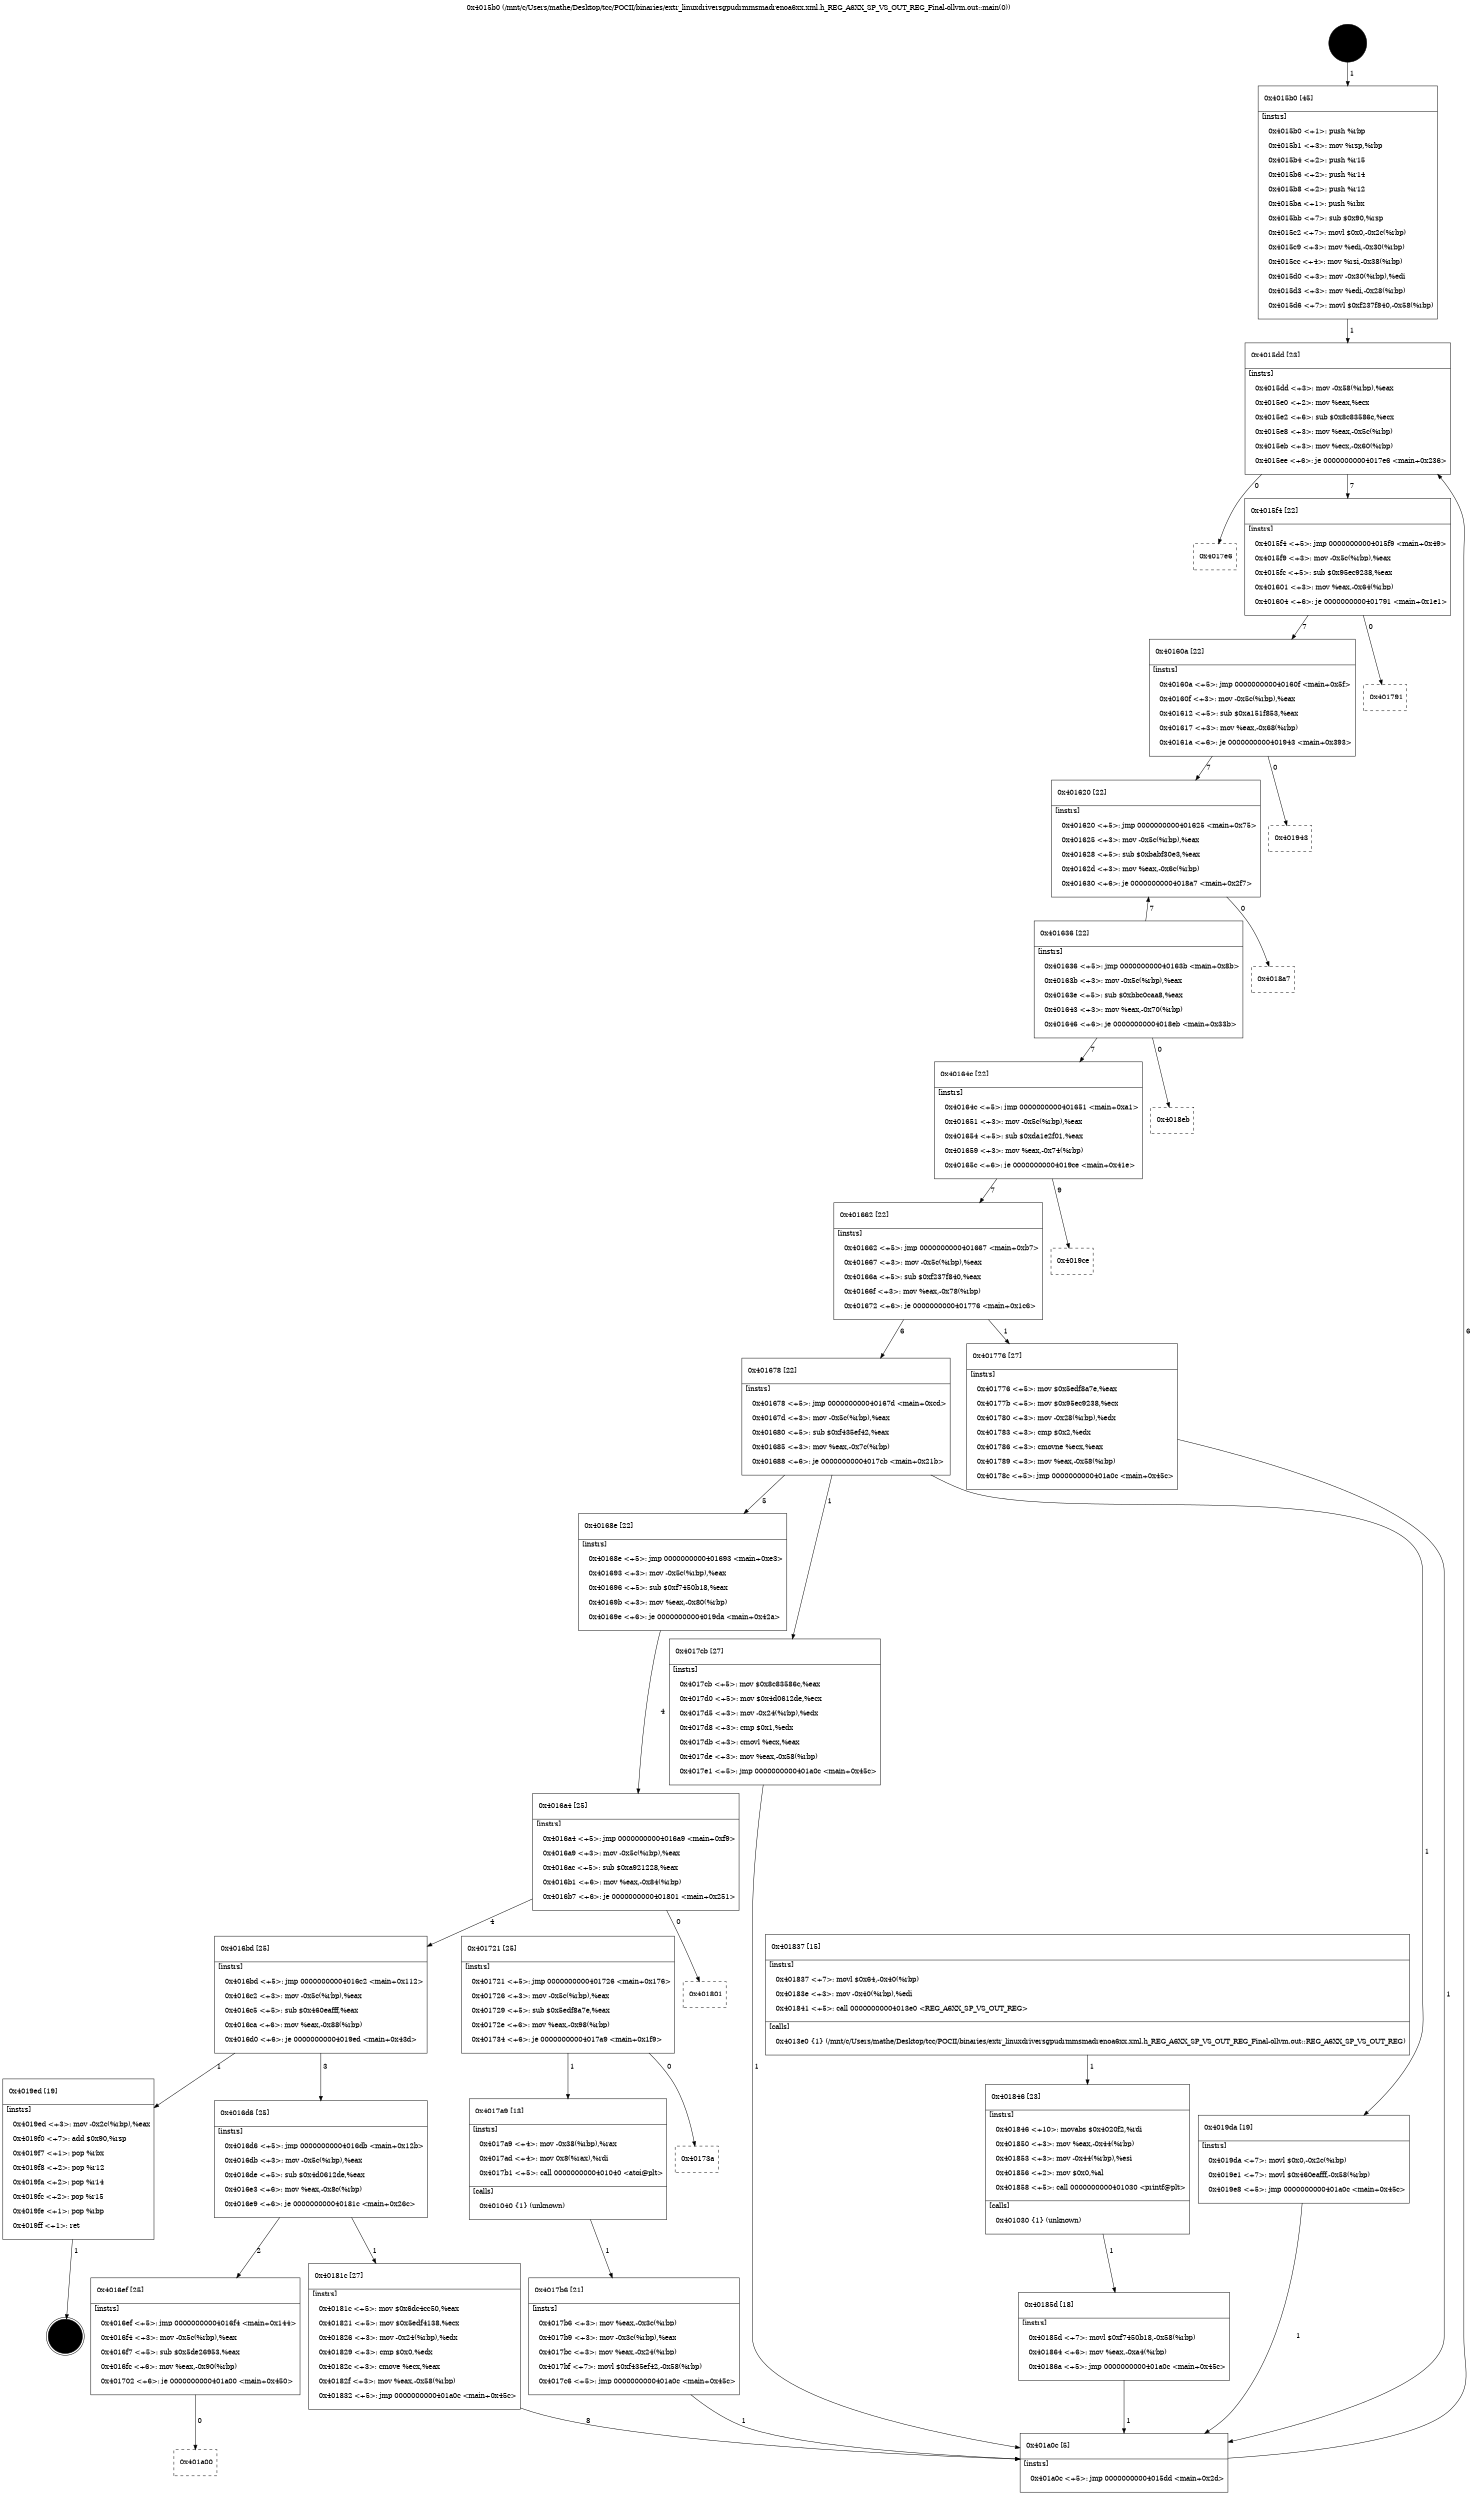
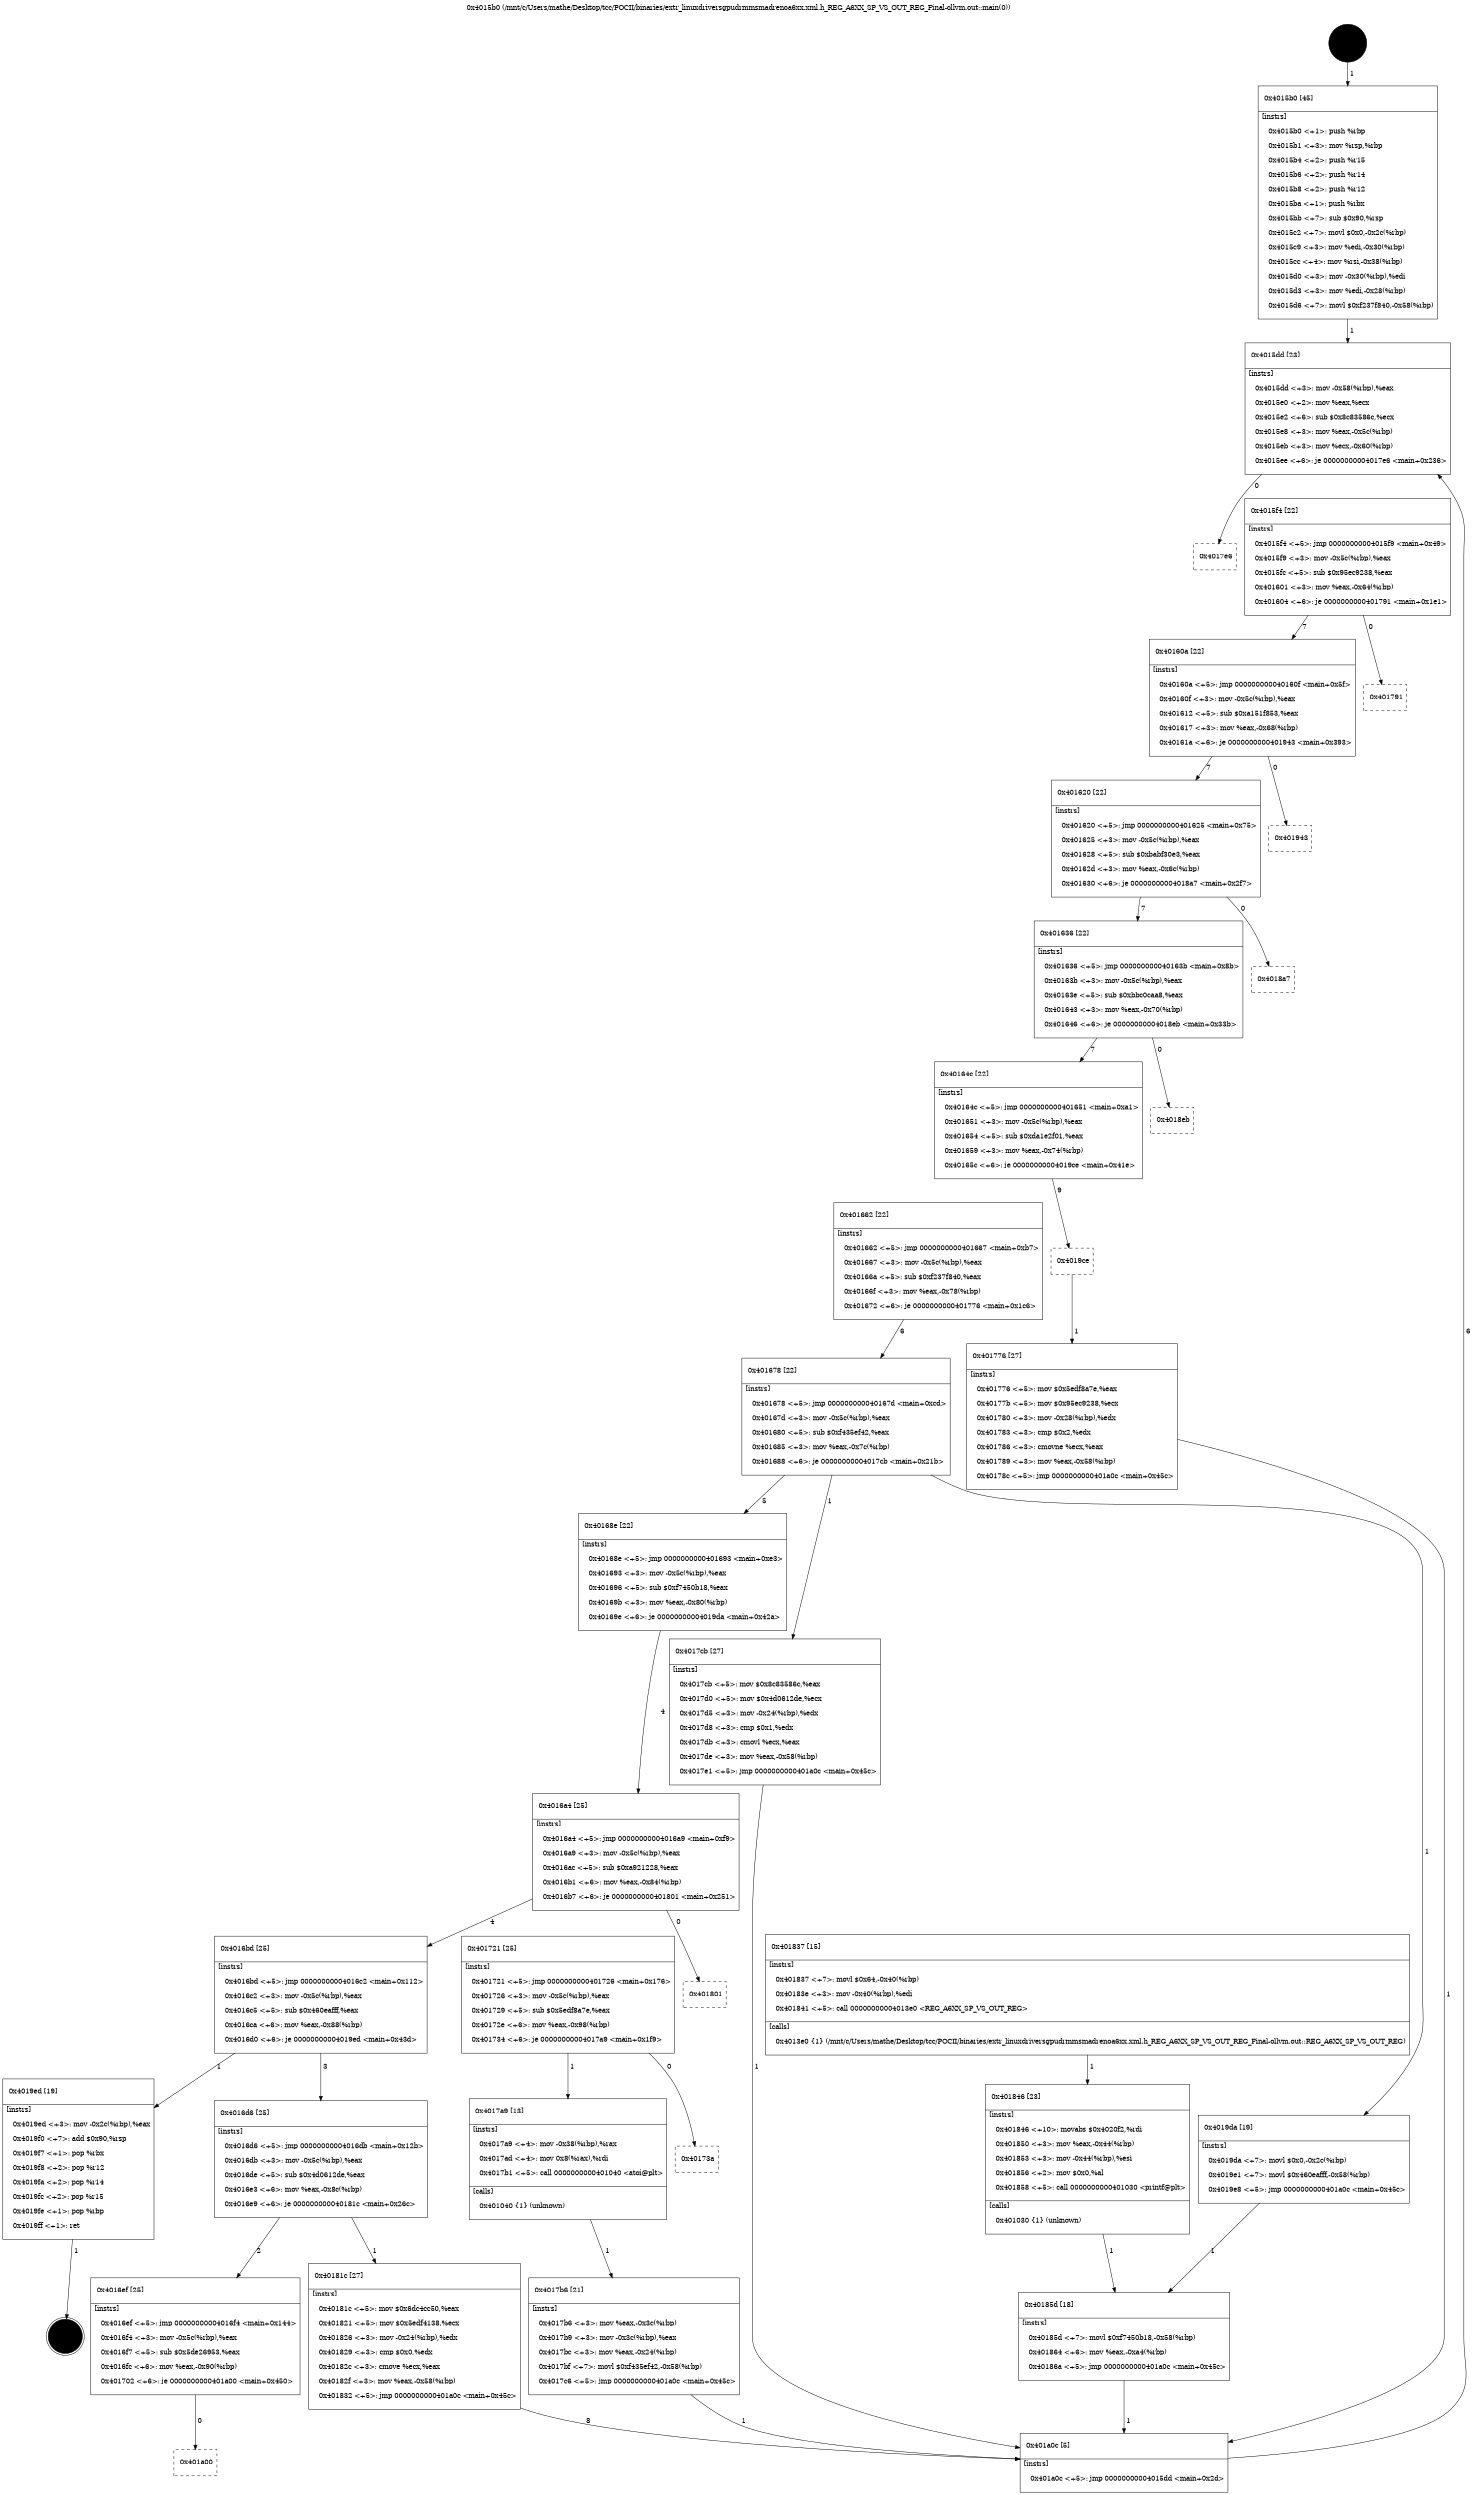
edge "0x4015dd [23]" -> "0x4015f4 [22]": removed, label "7"
edge "0x401636 [22]" -> "0x401620 [22]": reversed
edge "0x40164c [22]" -> "0x401662 [22]": removed, label "7"
edge "0x401662 [22]" -> "0x401776 [27]": now "0x4019ce" -> "0x401776 [27]"
edge "0x4019da [19]" -> "0x401a0c [5]": now "0x4019da [19]" -> "0x40185d [18]"
